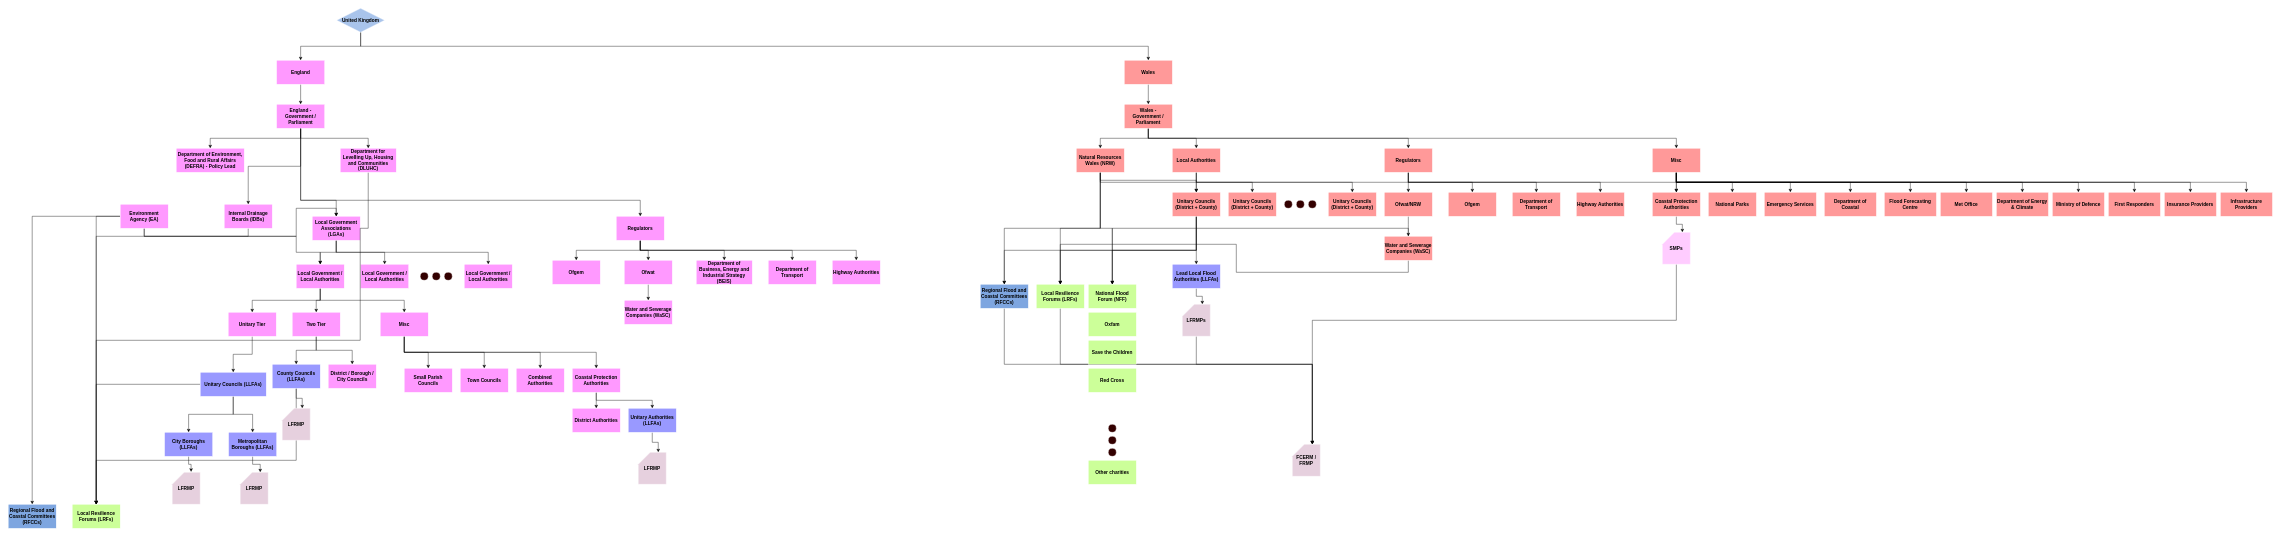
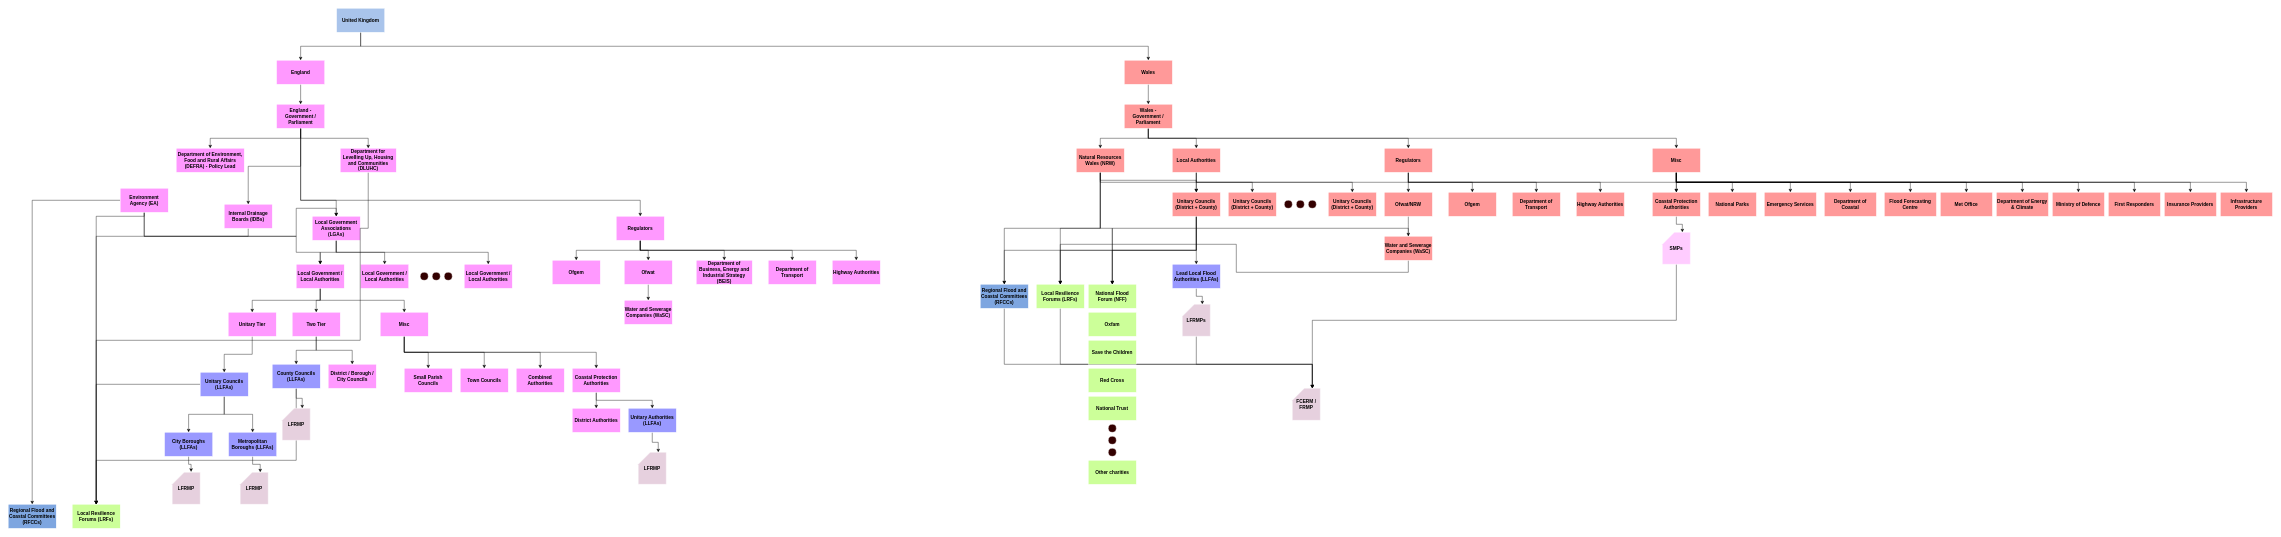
node "United Kingdom": shape diamond -> rectangle
node "Environment Agency (EA)": moved (144, 216) -> (144, 200)
node "Unitary Councils (LLFAs)": size 66x24 -> 48x24
node "National Trust": added
node "FCERM / FRMP": moved (1306, 460) -> (1306, 404)
